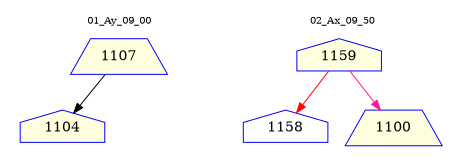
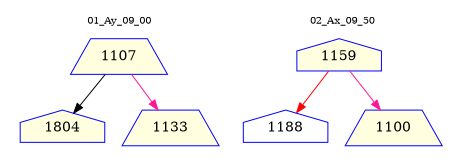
node "1104": label "1104" -> "1804"
node "1133": added
node "1158": label "1158" -> "1188"
